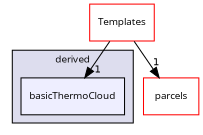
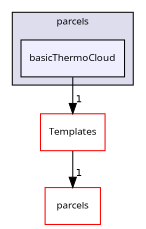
edge "Templates" -> "basicThermoCloud": reversed
cluster "derived": label "derived" -> "parcels"
